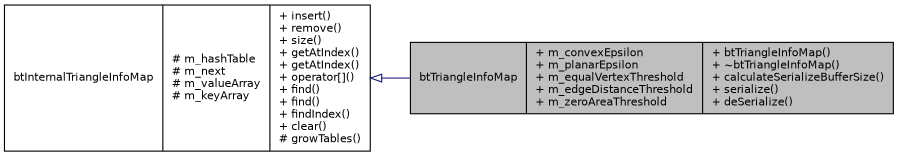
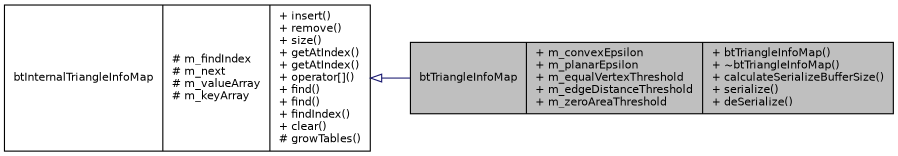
node "btInternalTriangleInfoMap": text "# m_hashTable" -> "# m_findIndex"
